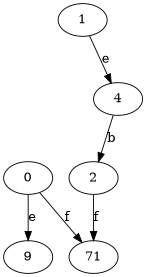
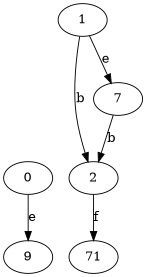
edge "1" -> "2": added, label "b"
node "4": label "4" -> "7"
edge "0" -> "71": removed, label "f"
